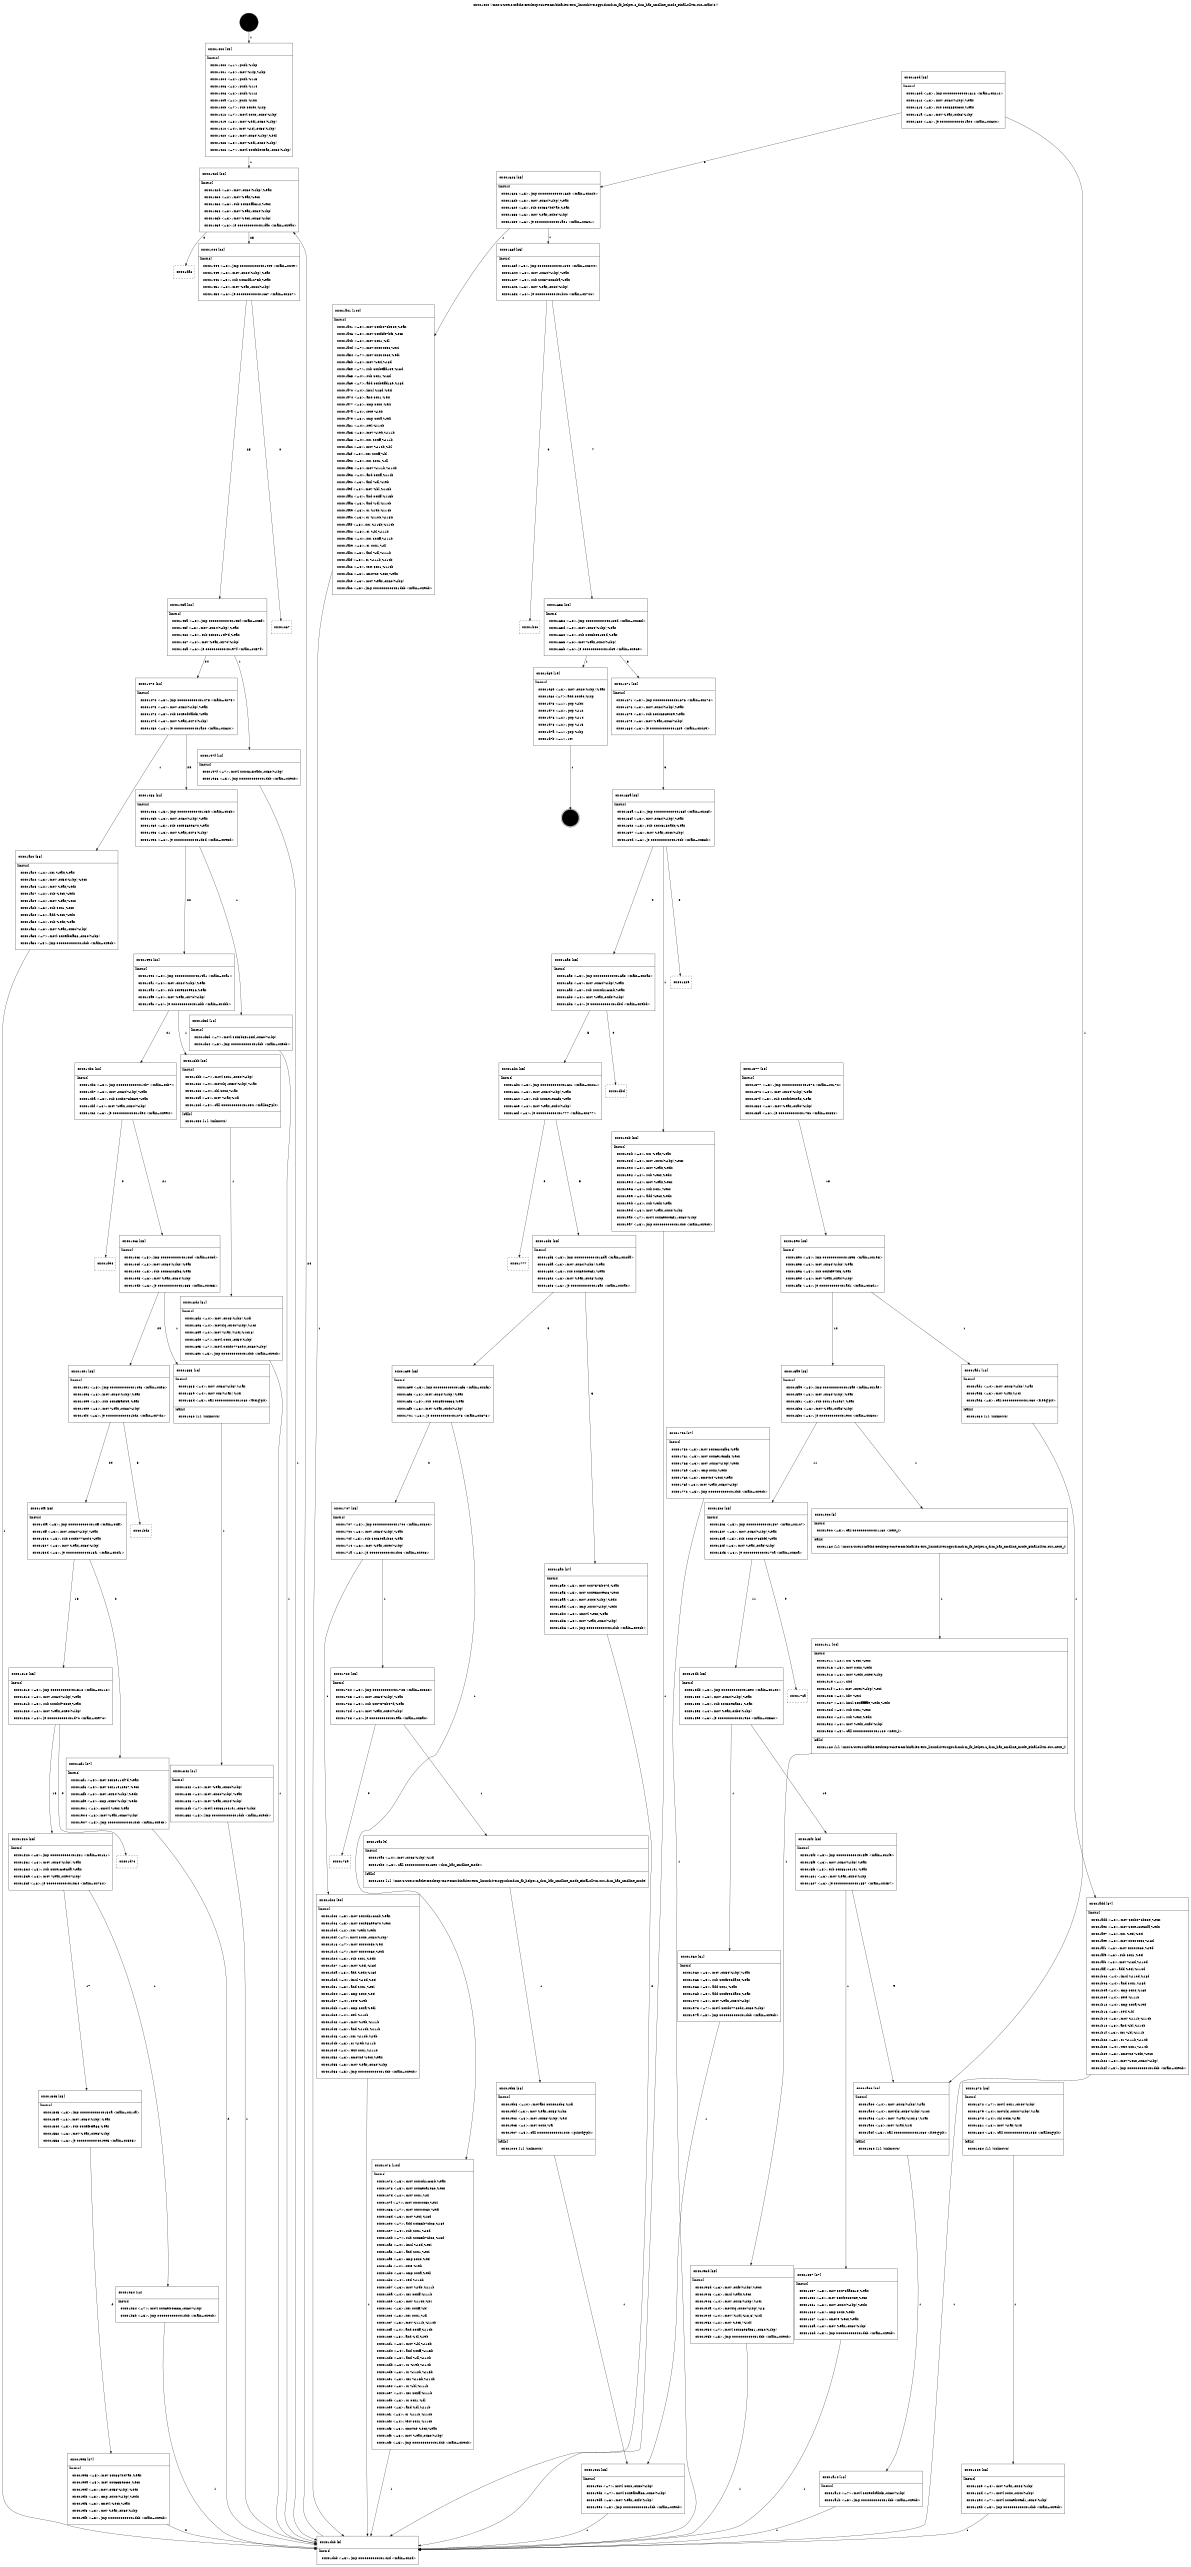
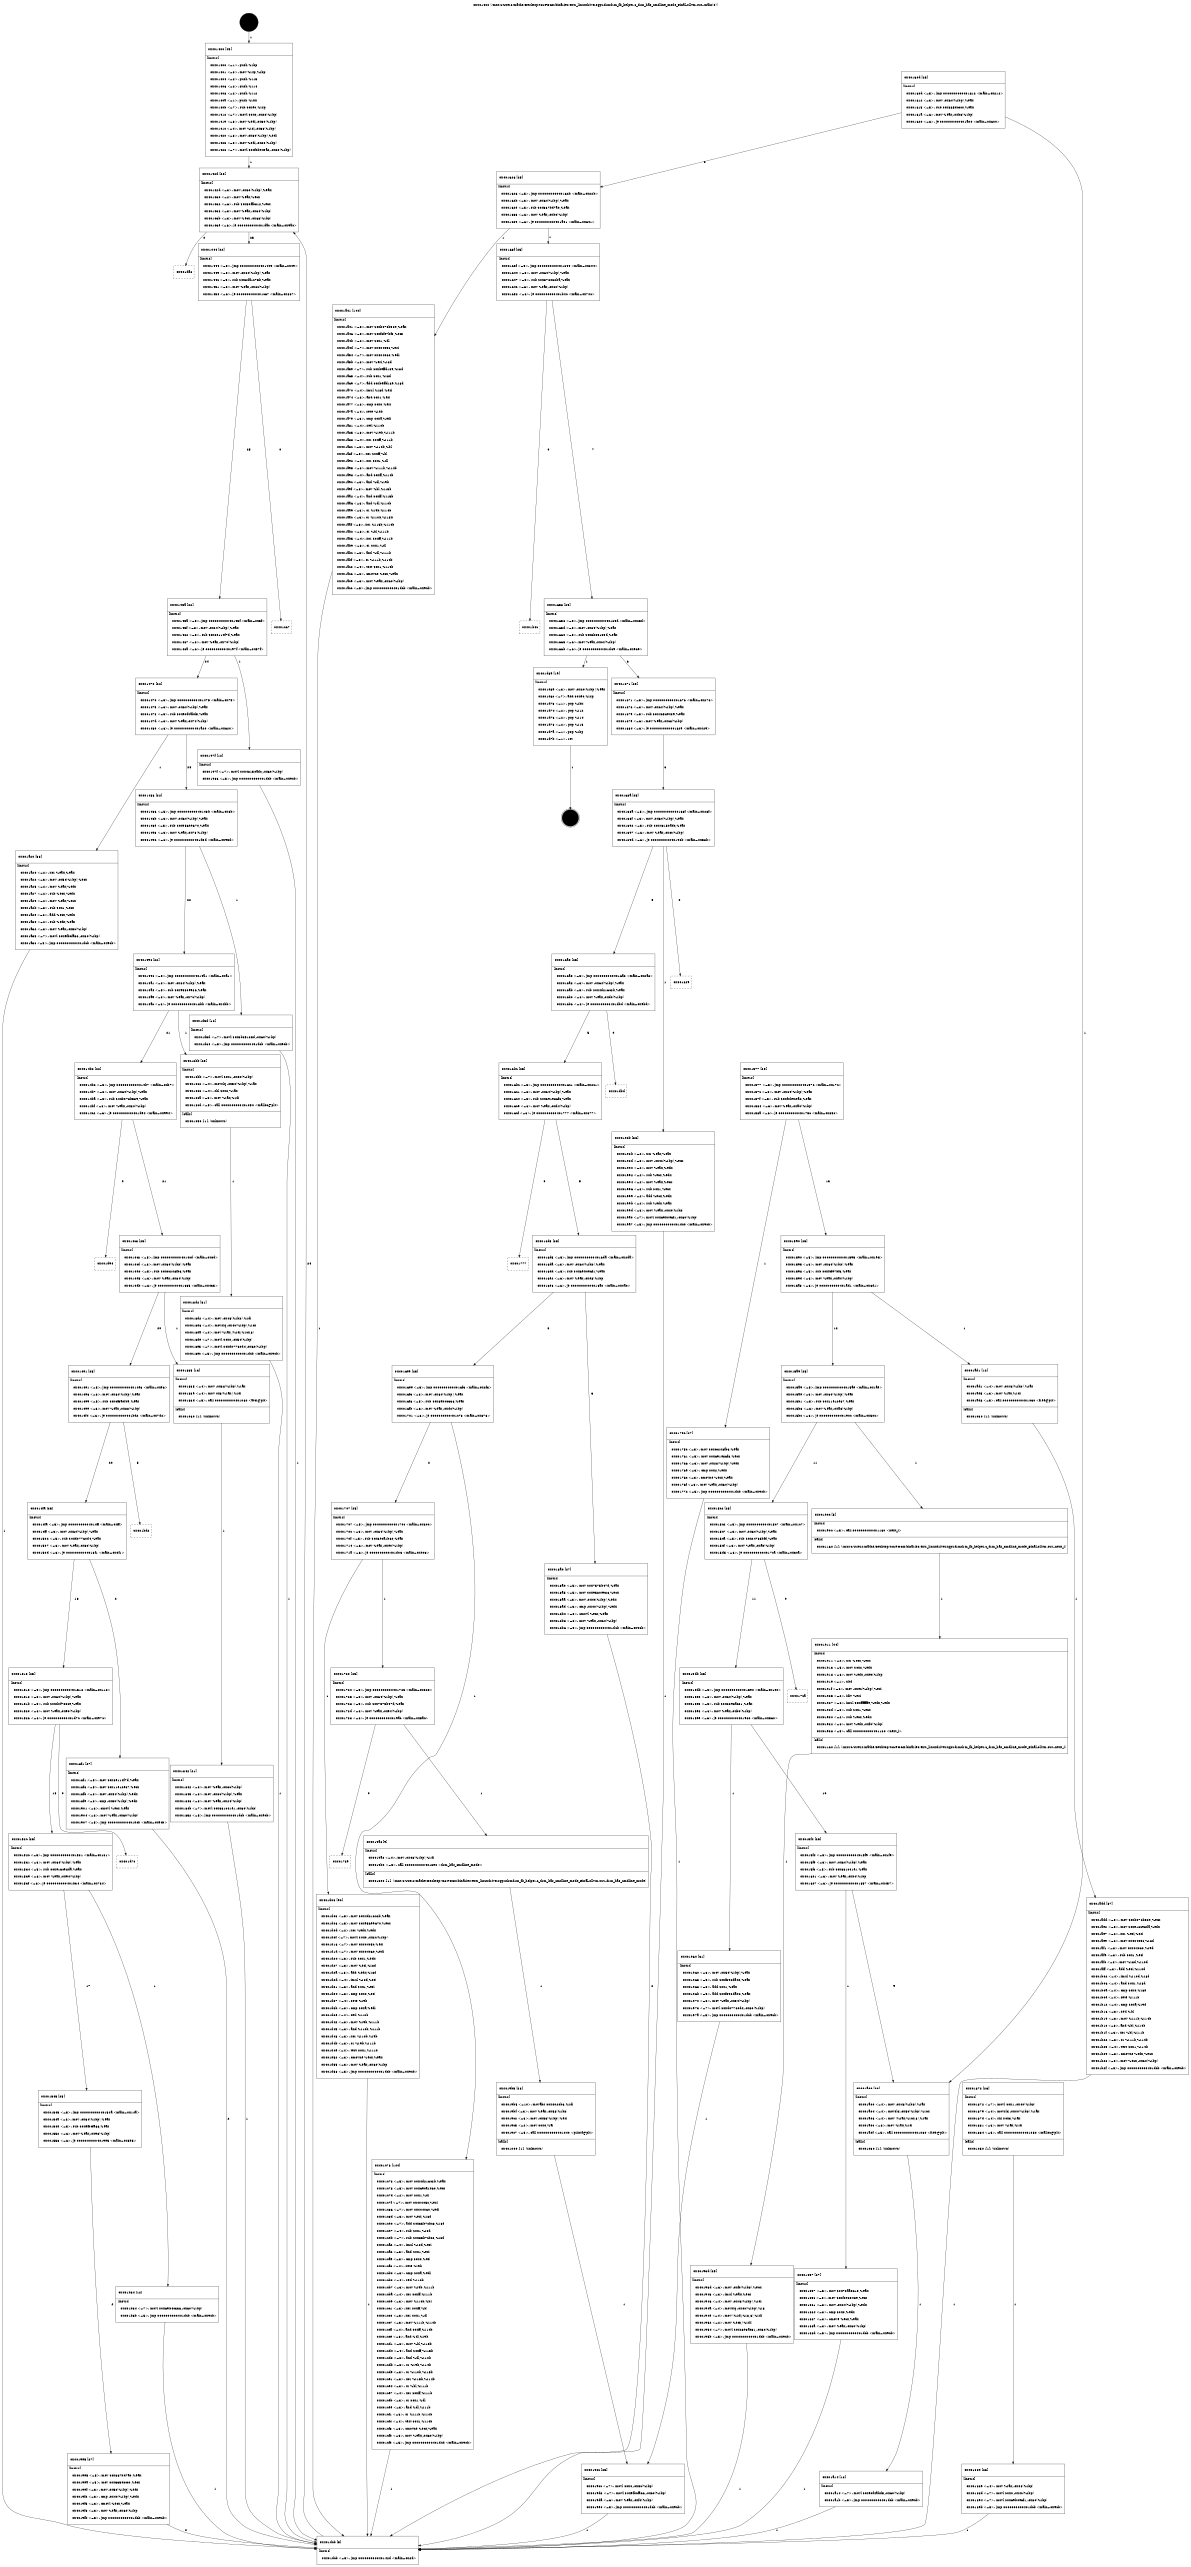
edge "0x40168a [25]" -> "0x4016a3 [25]": label " 4" -> " 5"
edge "0x401577 [25]" -> "0x40175c [27]": added, label "1"
